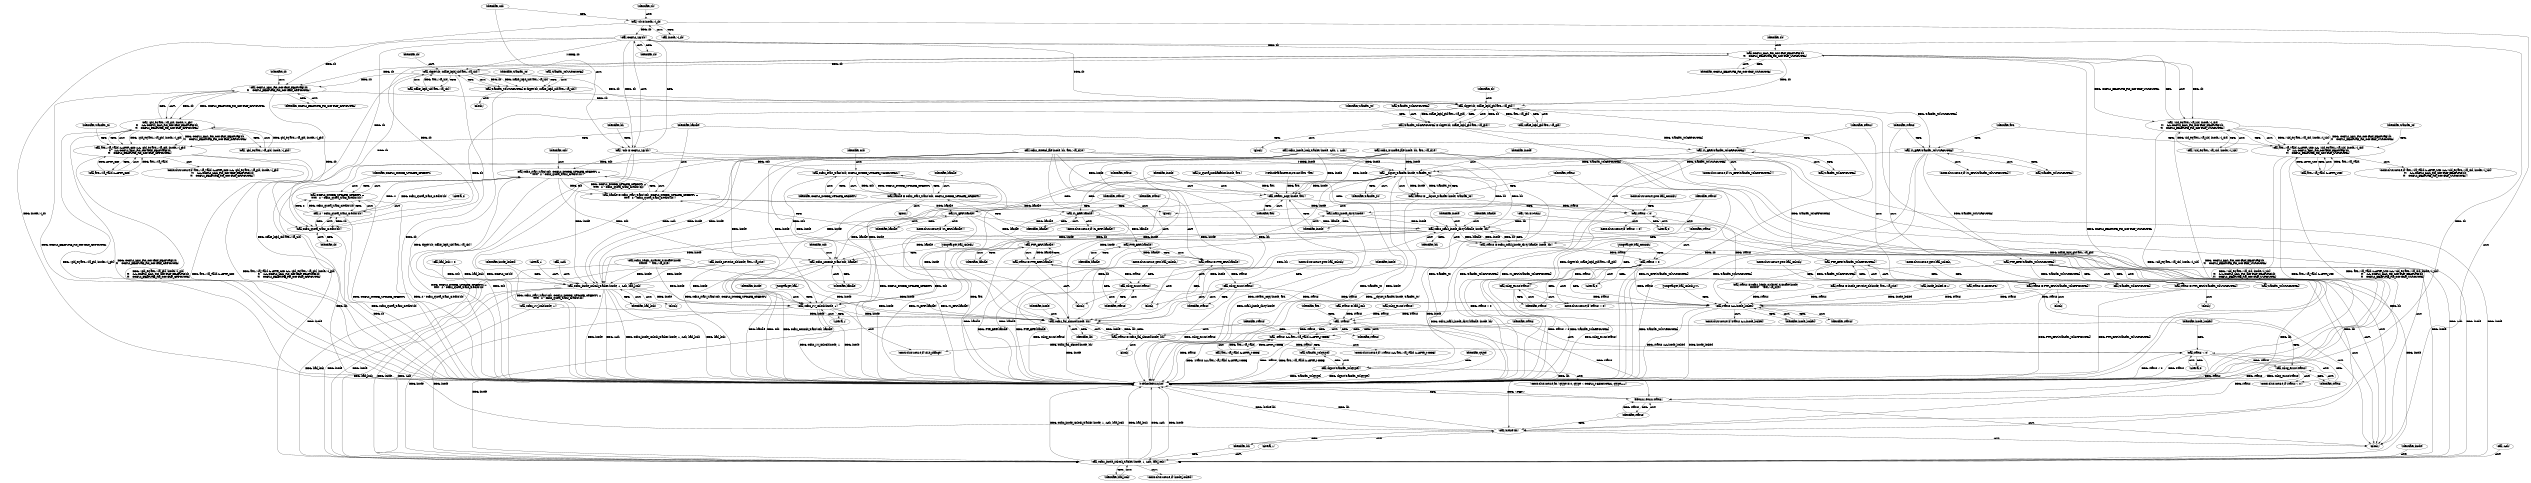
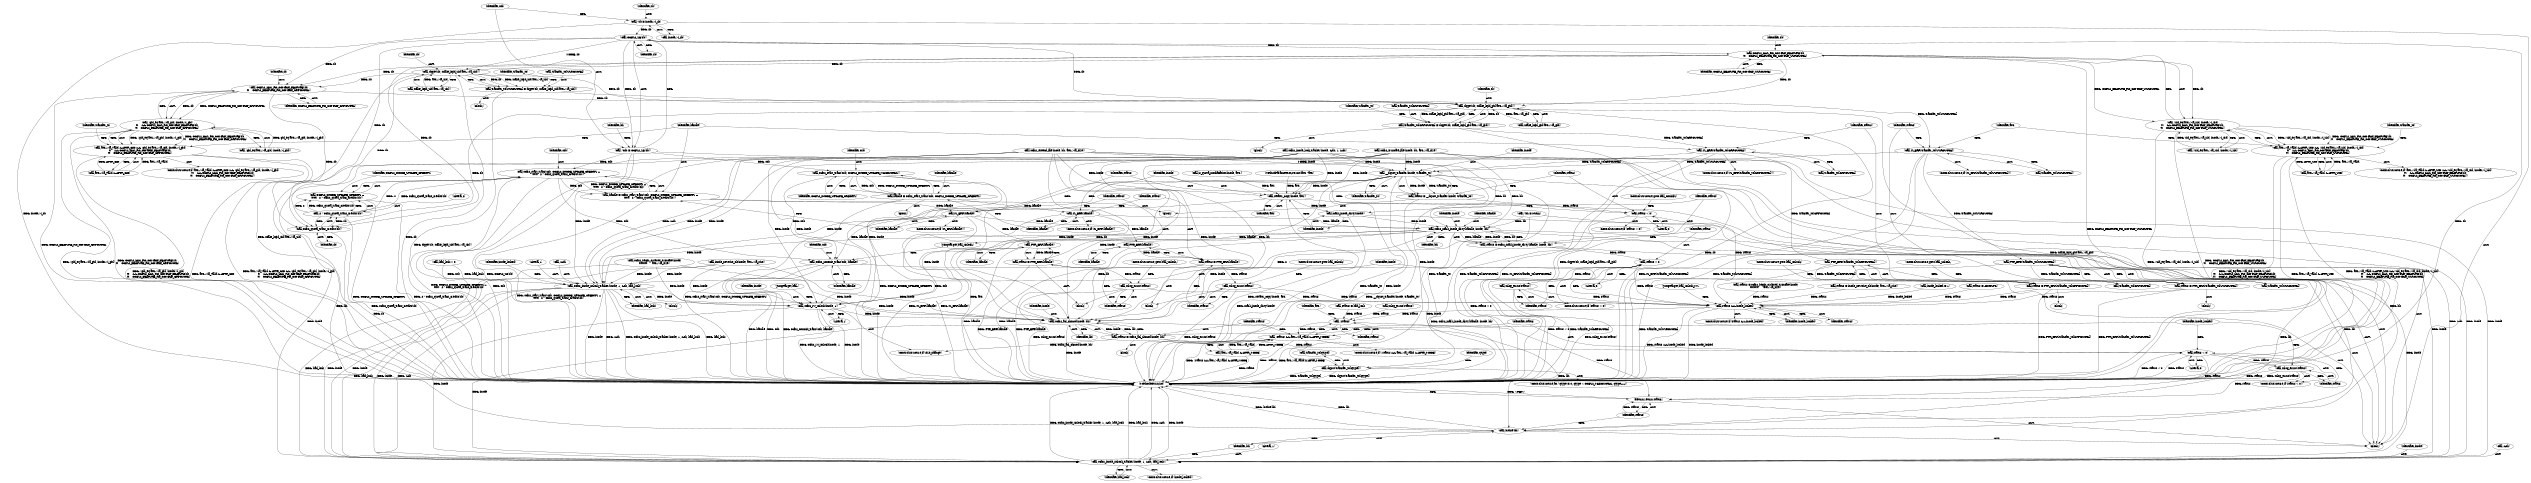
edge "(Call,ocfs2_extend_file(inode, bh, attr->ia_size))" -> "(Call,ocfs2_rw_unlock(inode, 1))": now "(Call,ocfs2_extend_file(inode, bh, attr->ia_size))" -> "(Call,dqput(transfer_to[qtype]))"
edge "(Call,ocfs2_mark_inode_dirty(handle, inode, bh))" -> "(Call,ocfs2_commit_trans(osb, handle))": now "(Call,ocfs2_mark_inode_dirty(handle, inode, bh))" -> "(JumpTarget,bail_unlock:)"
node "(JumpTarget,bail_commit:)": removed
edge "(Call,*bh = NULL)" -> "(Call,ocfs2_acl_chmod(inode, bh))": label "DDG: bh" -> "DDG: 2"
node "(Call,ocfs2_rw_lock(inode, 1))": removed
edge "(Call,!status)" -> "(MethodReturn,int)": now "(Call,attr->ia_valid & ATTR_MODE)" -> "(MethodReturn,int)"
edge "(Call,!status && attr->ia_valid & ATTR_MODE)" -> "(Call,transfer_to[qtype])": now "(Call,!status && attr->ia_valid & ATTR_MODE)" -> "(Call,attr->ia_valid & ATTR_MODE)"
